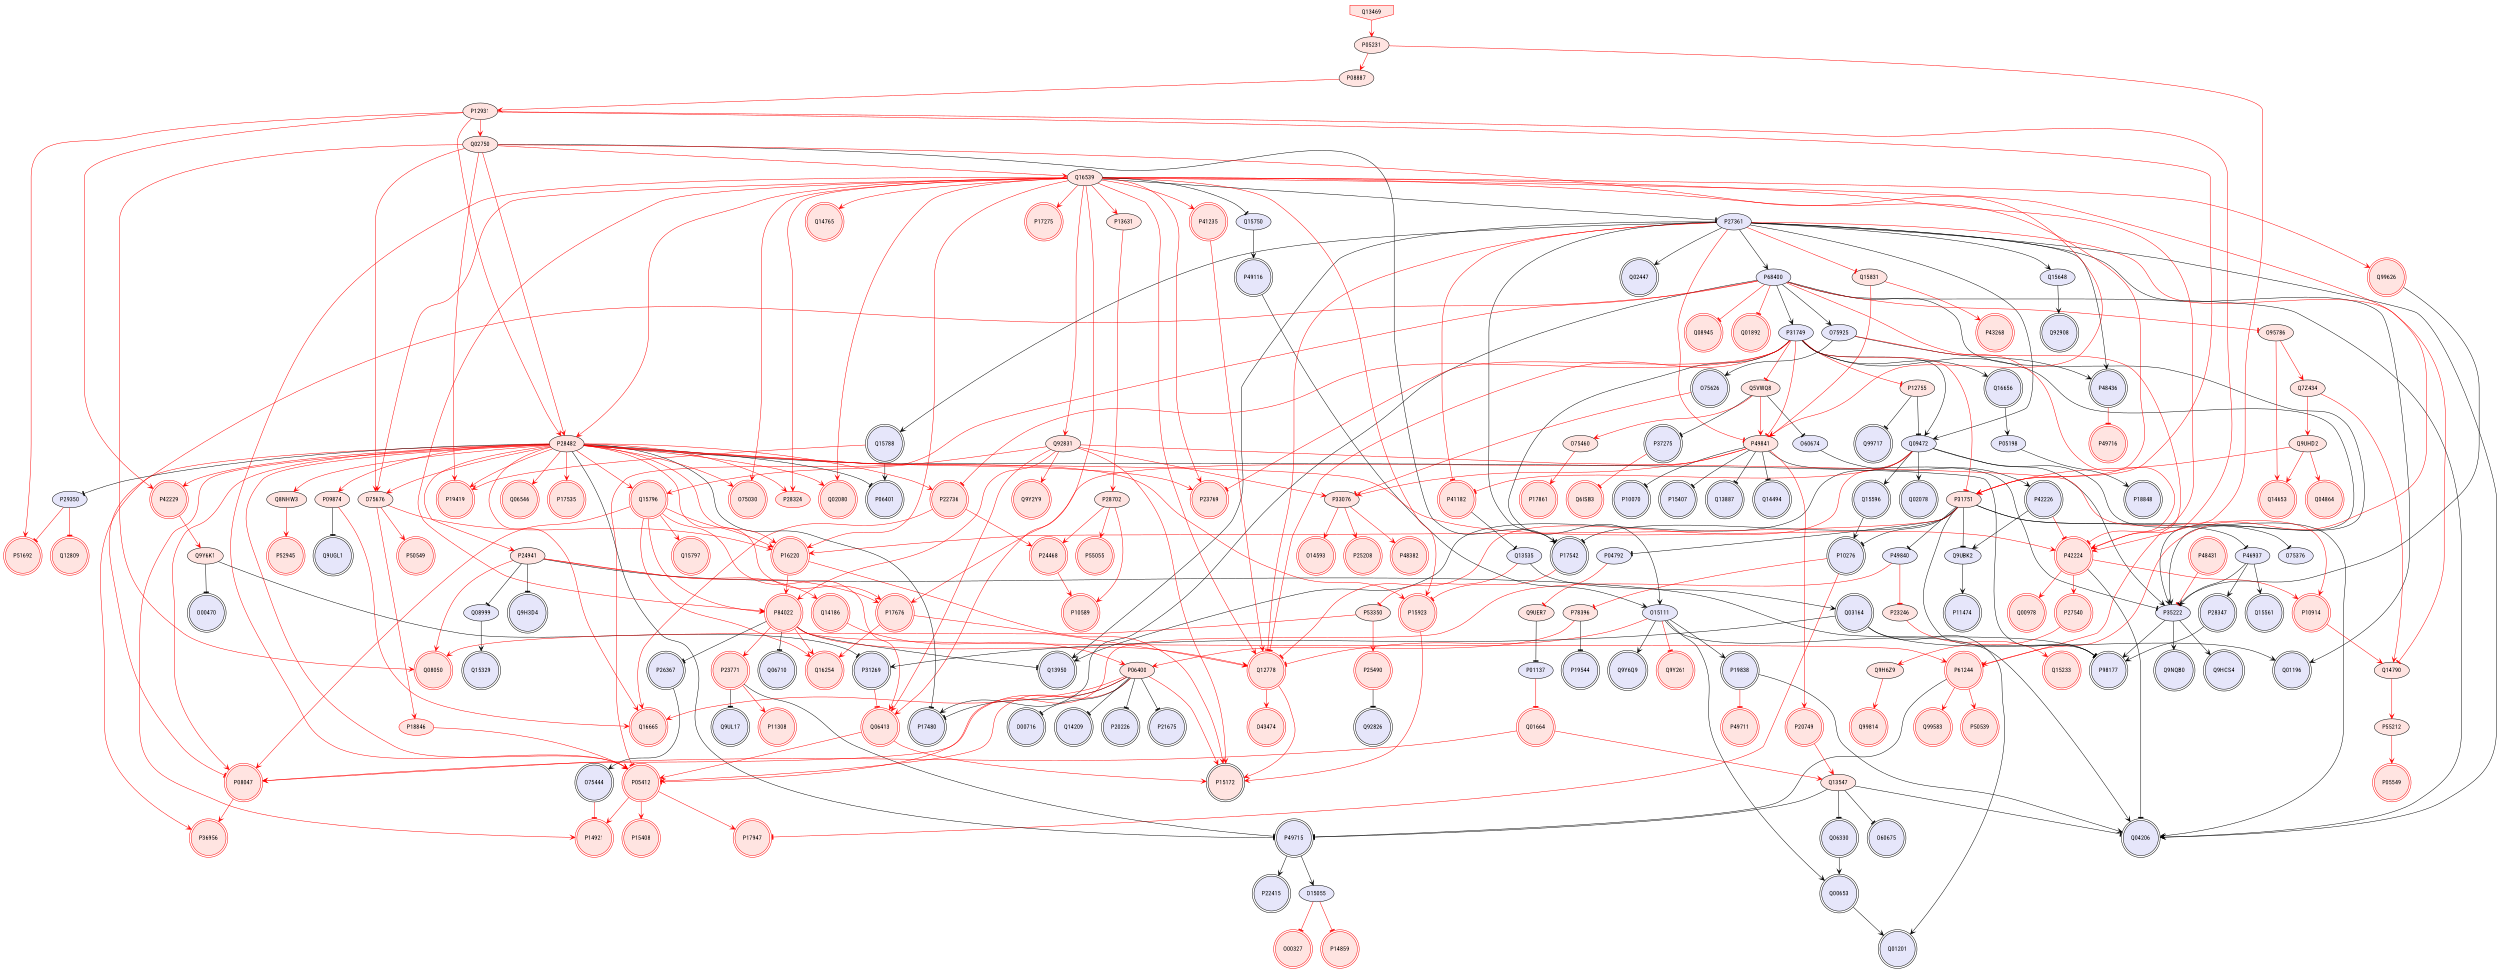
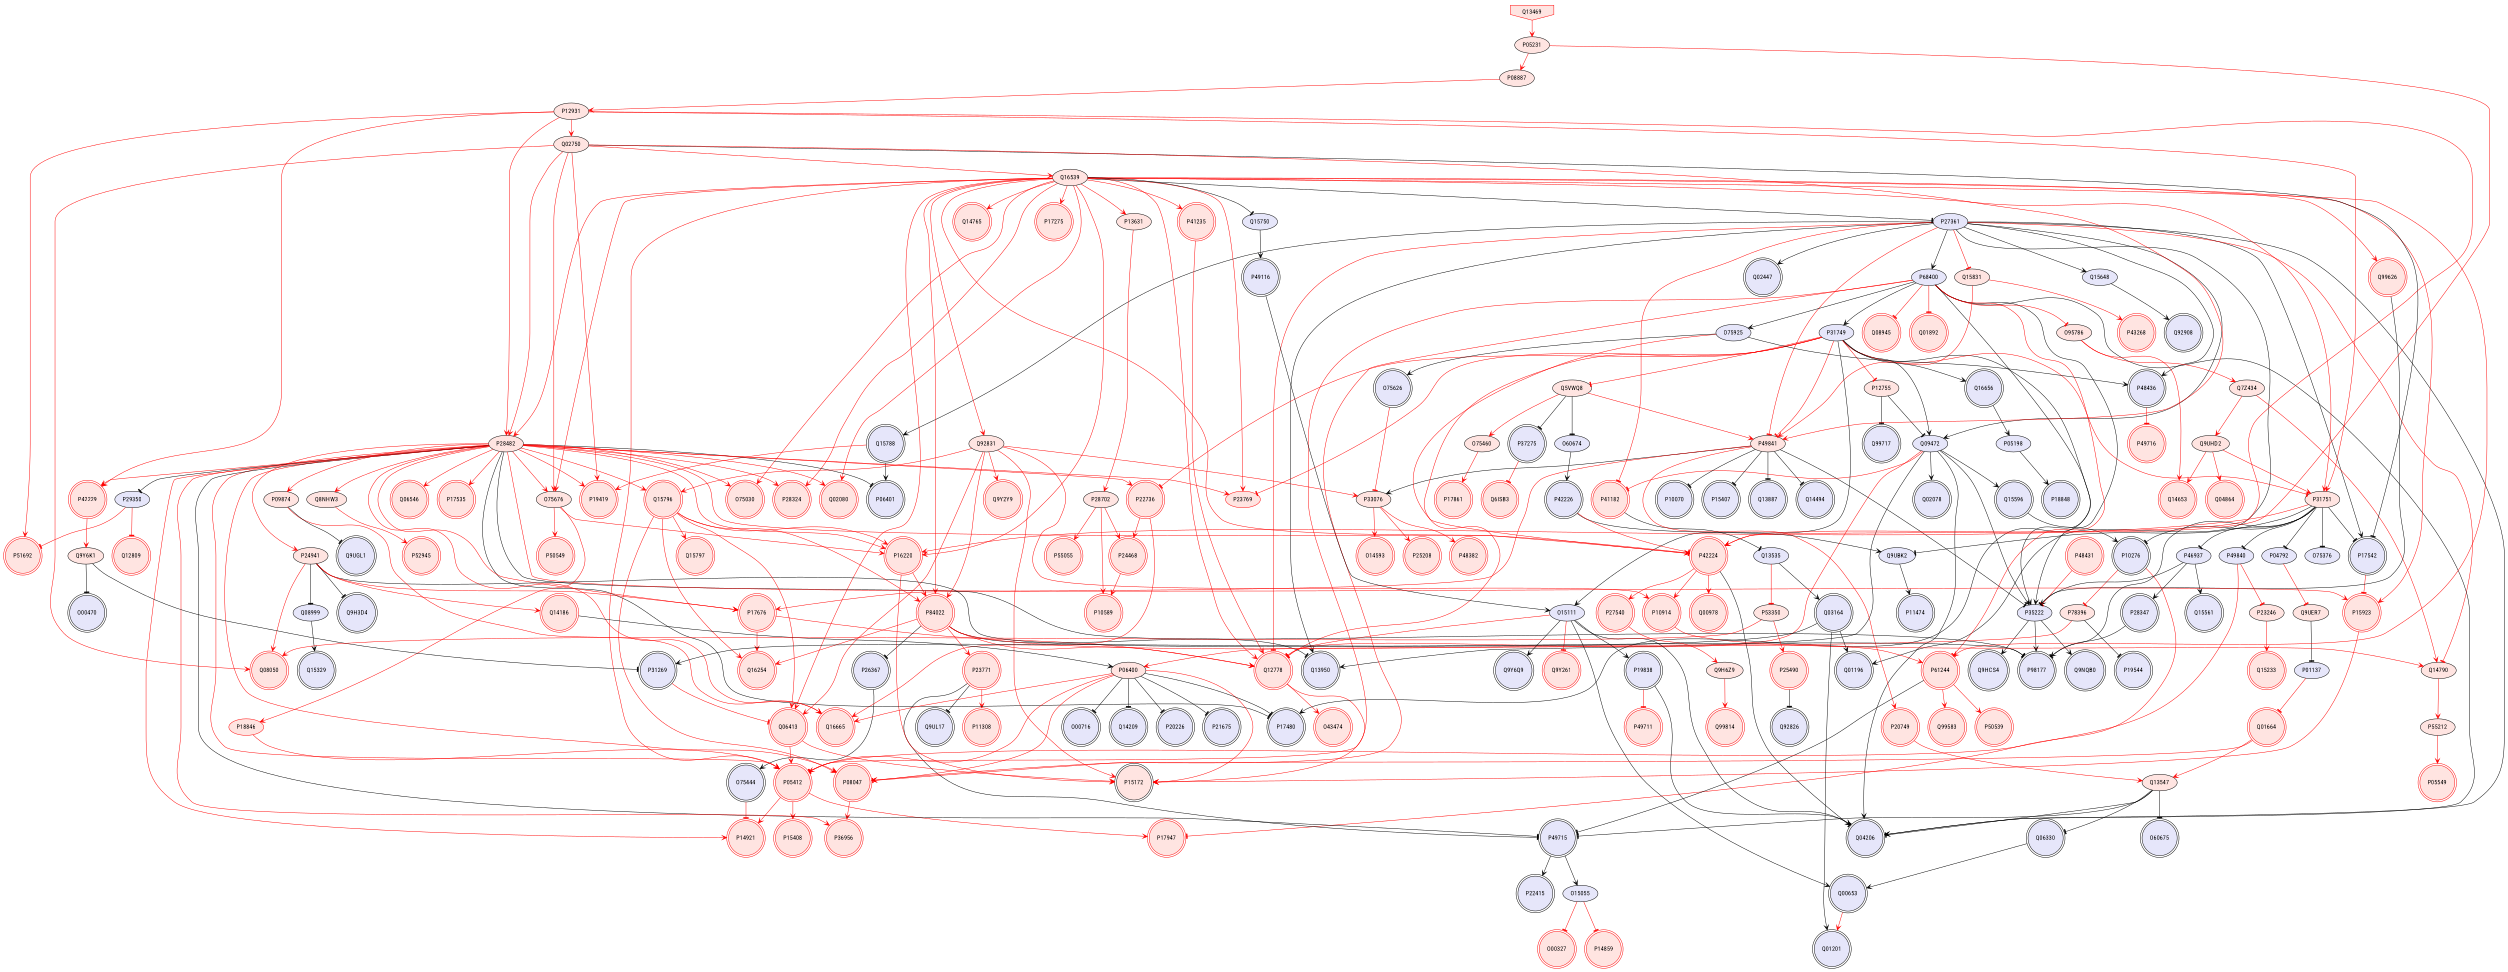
edge "P49841" -> "P33076": color red -> black
node "P28324": shape ellipse -> doublecircle
node "P23769": shape doublecircle -> ellipse
edge "Q14186" -> "P06400": color red -> black
node "Q06710": removed
edge "Q00653" -> "Q01201": color black -> red
